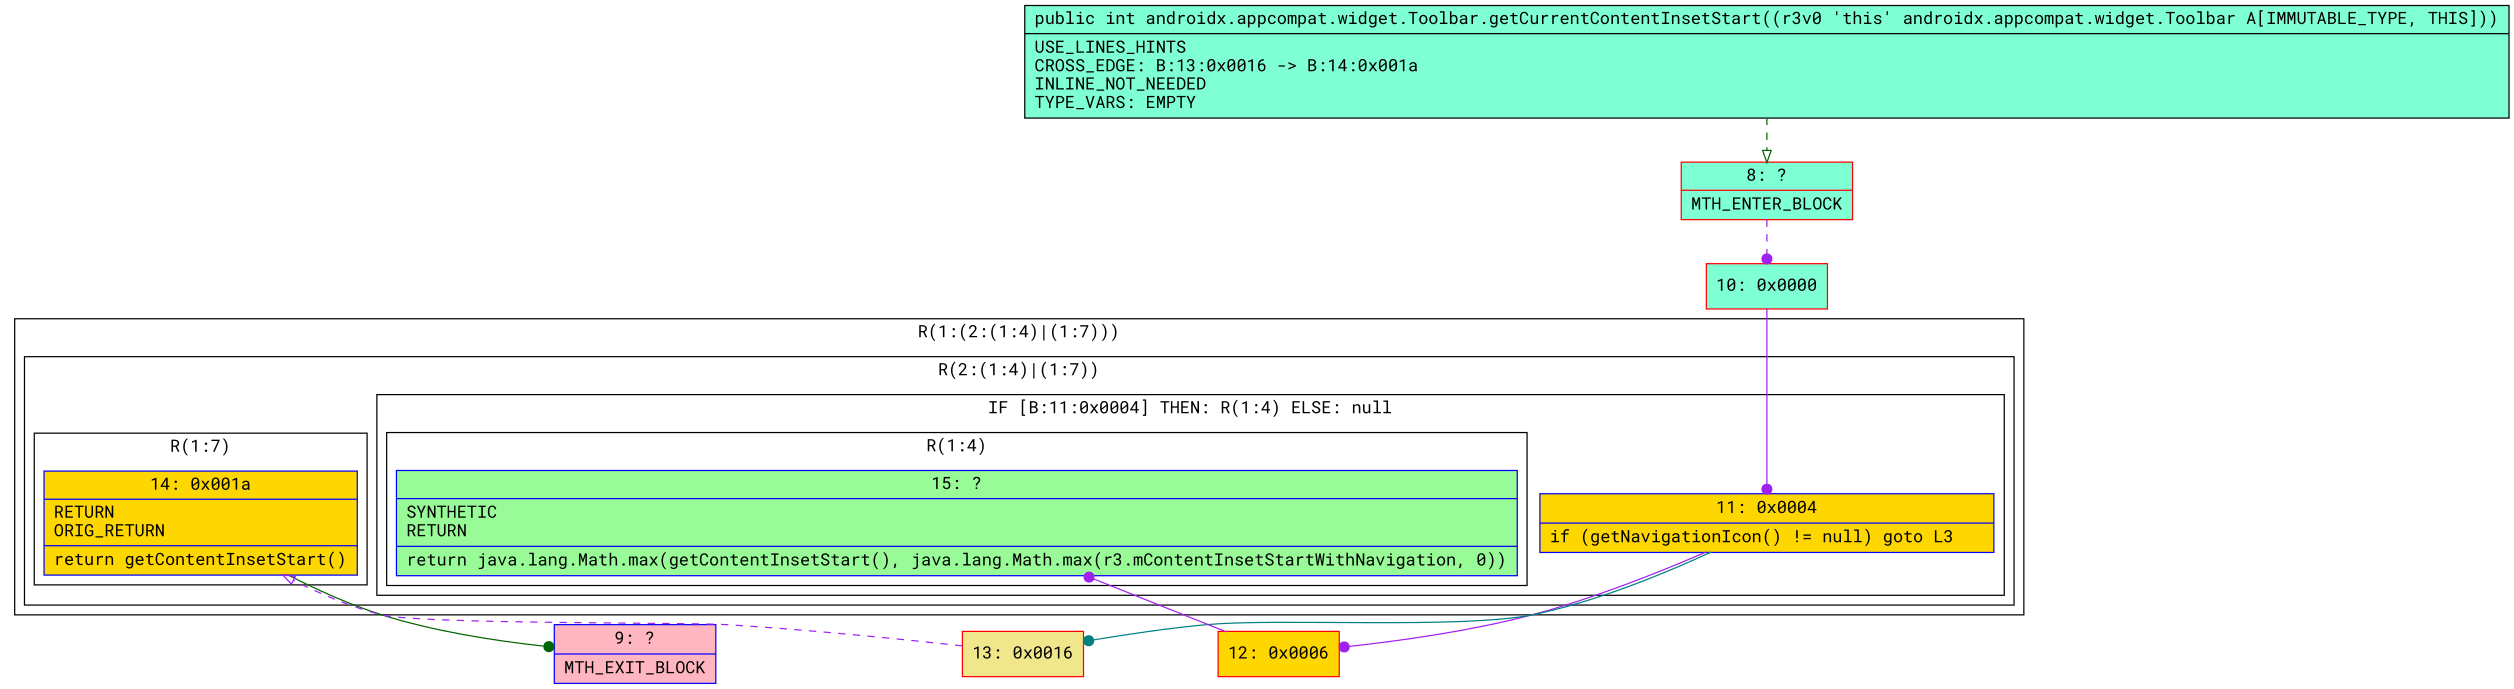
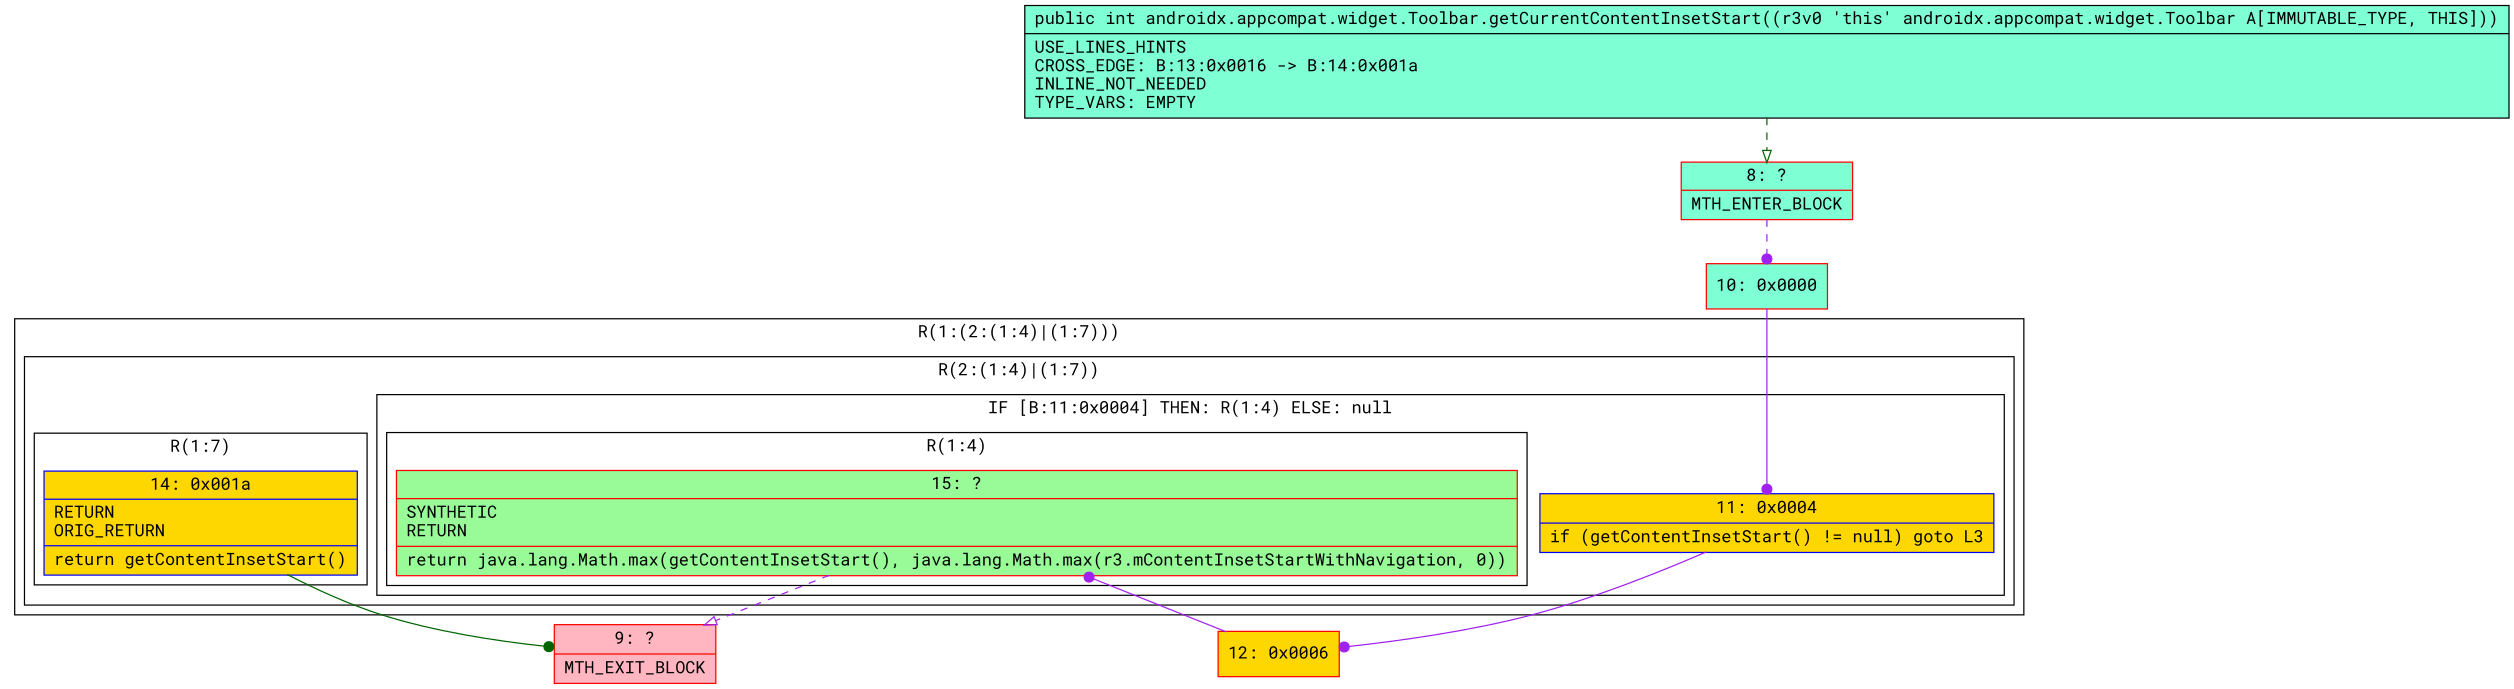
node "15: ?": color blue -> red
node "11: 0x0004": text "if (getNavigationIcon() != null) goto L3" -> "if (getContentInsetStart() != null) goto L3"
edge "15: ?" -> "9: ?": added
node "9: ?": color blue -> red
node "13: 0x0016": removed
